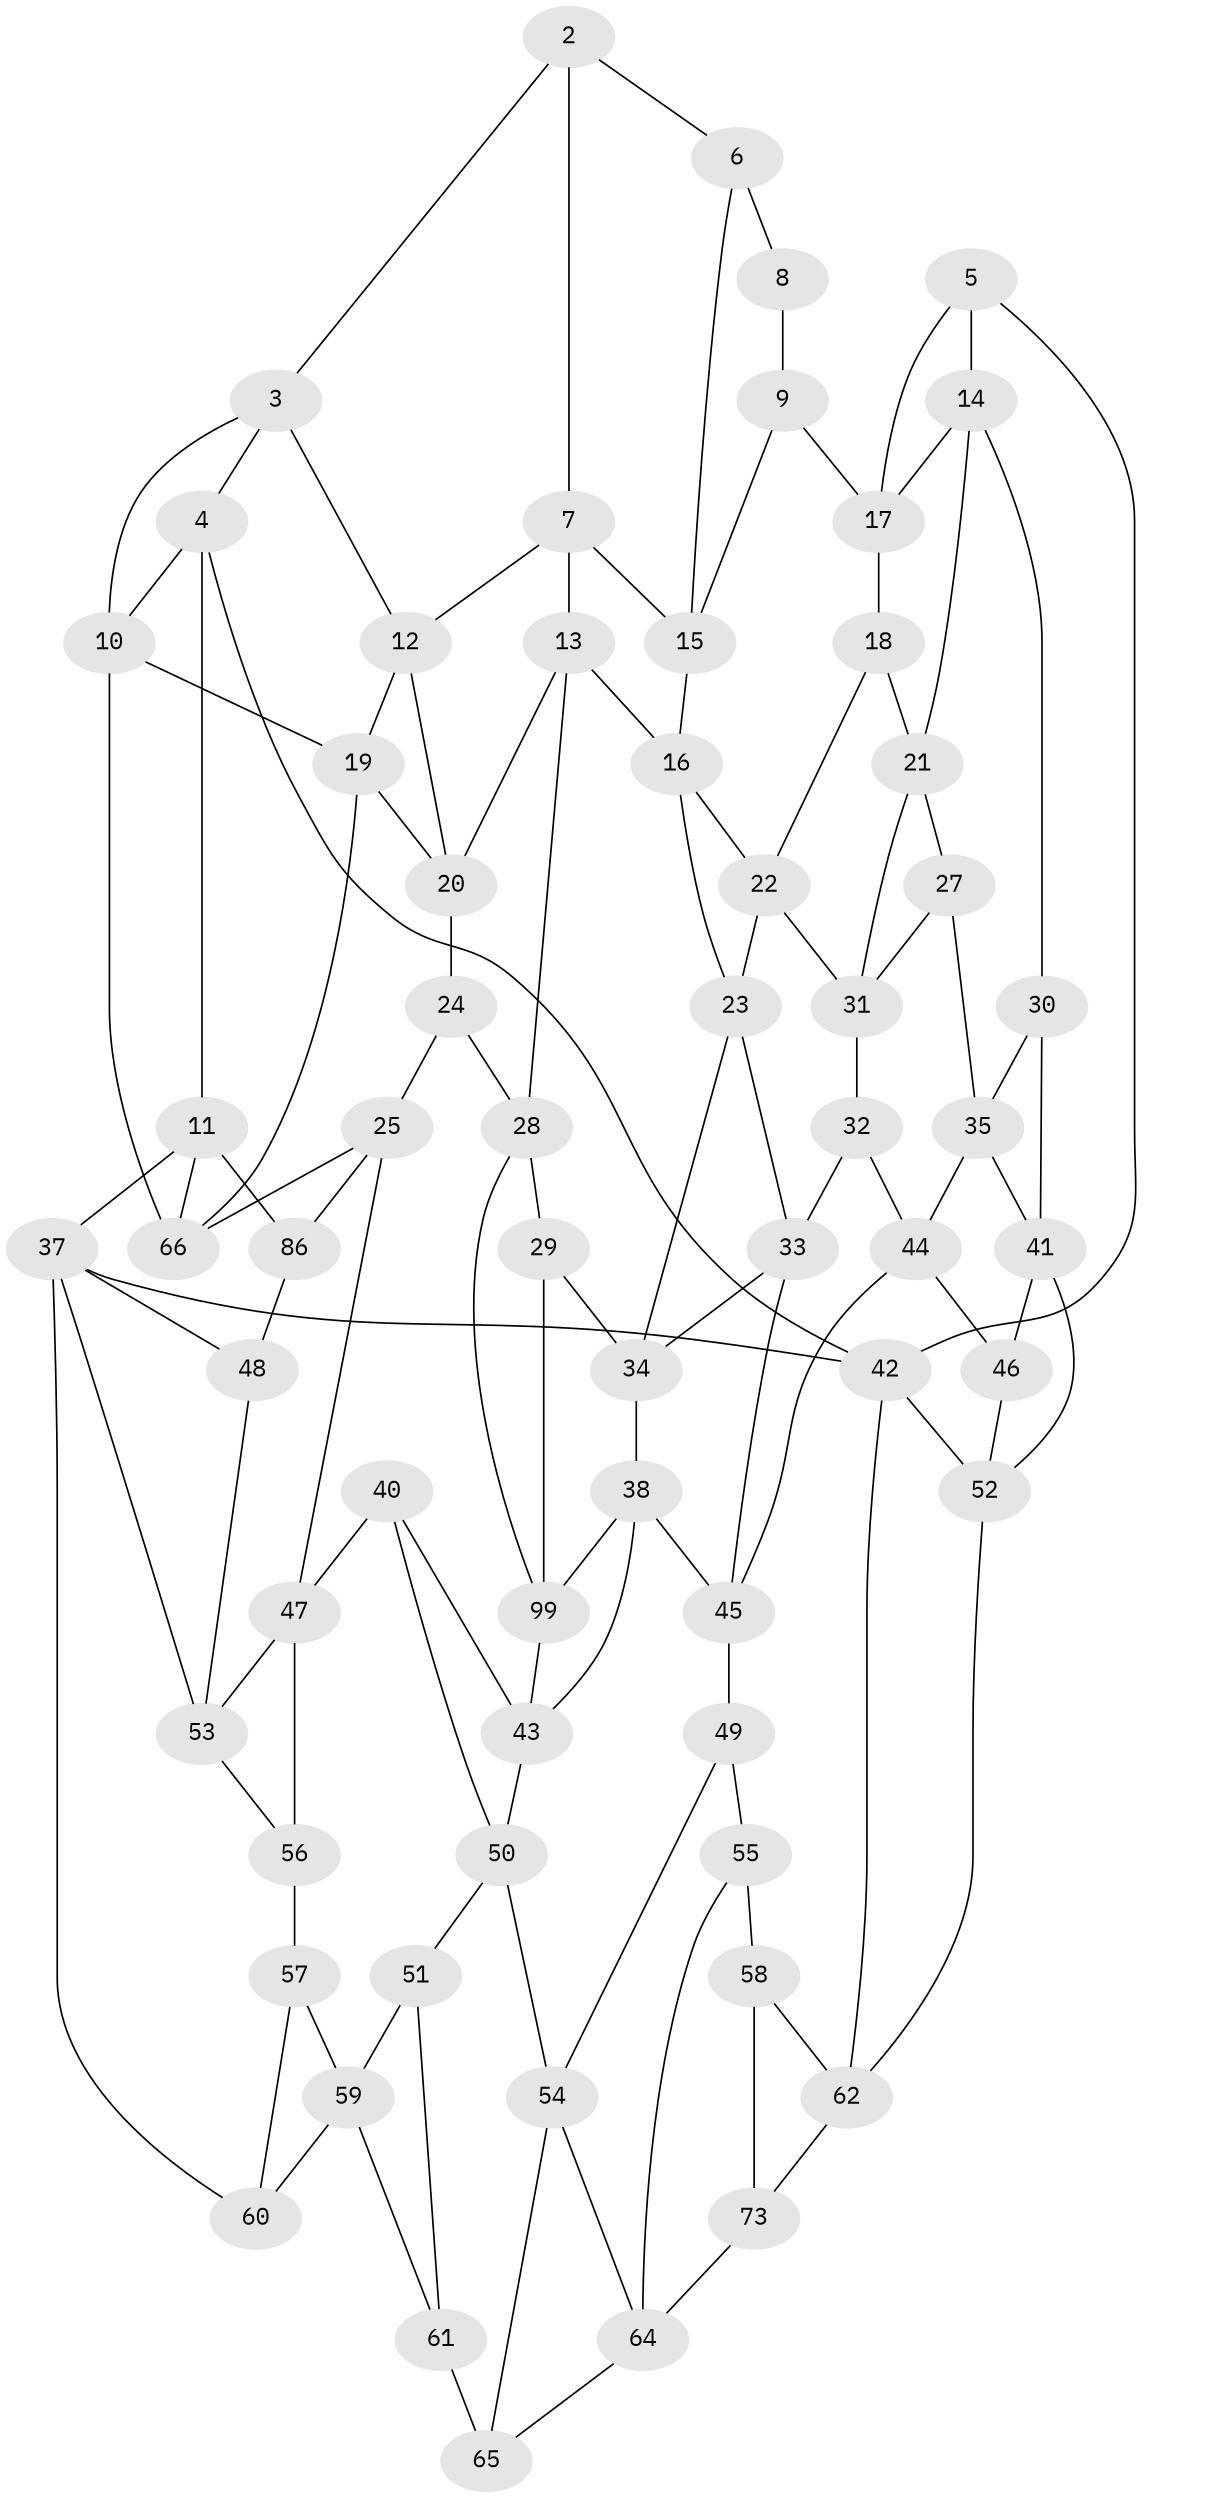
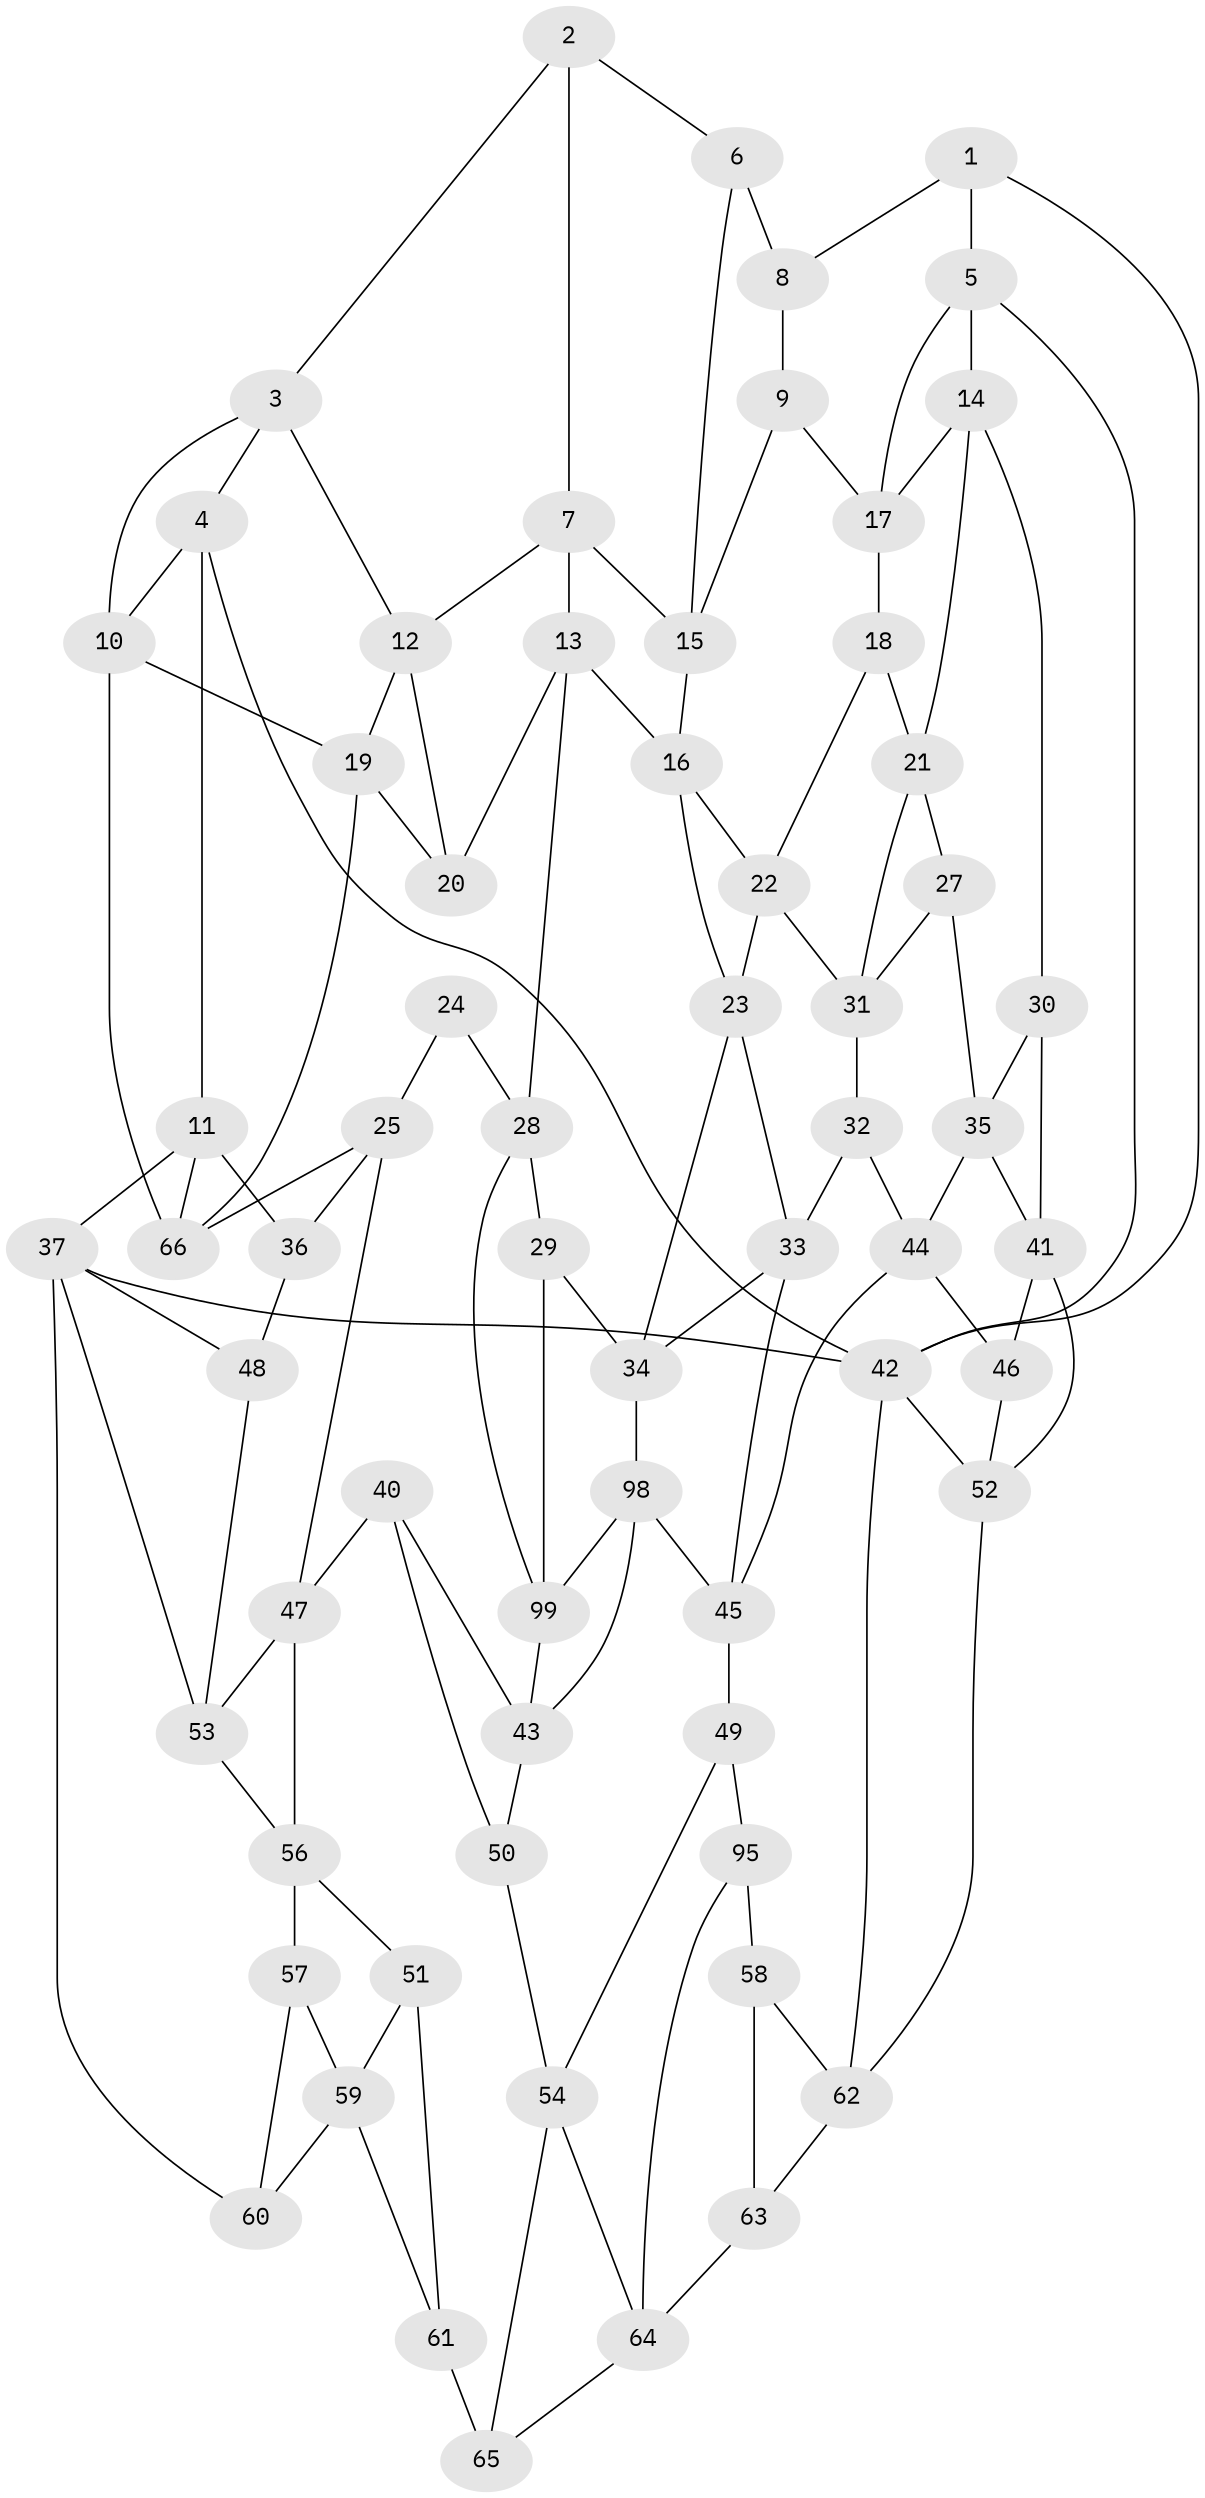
node "1": added
edge "20" -- "24": removed
node "86": label "86" -> "36"
node "38": label "38" -> "98"
node "55": label "55" -> "95"
edge "50" -- "51": now "56" -- "51"
node "73": label "73" -> "63"
